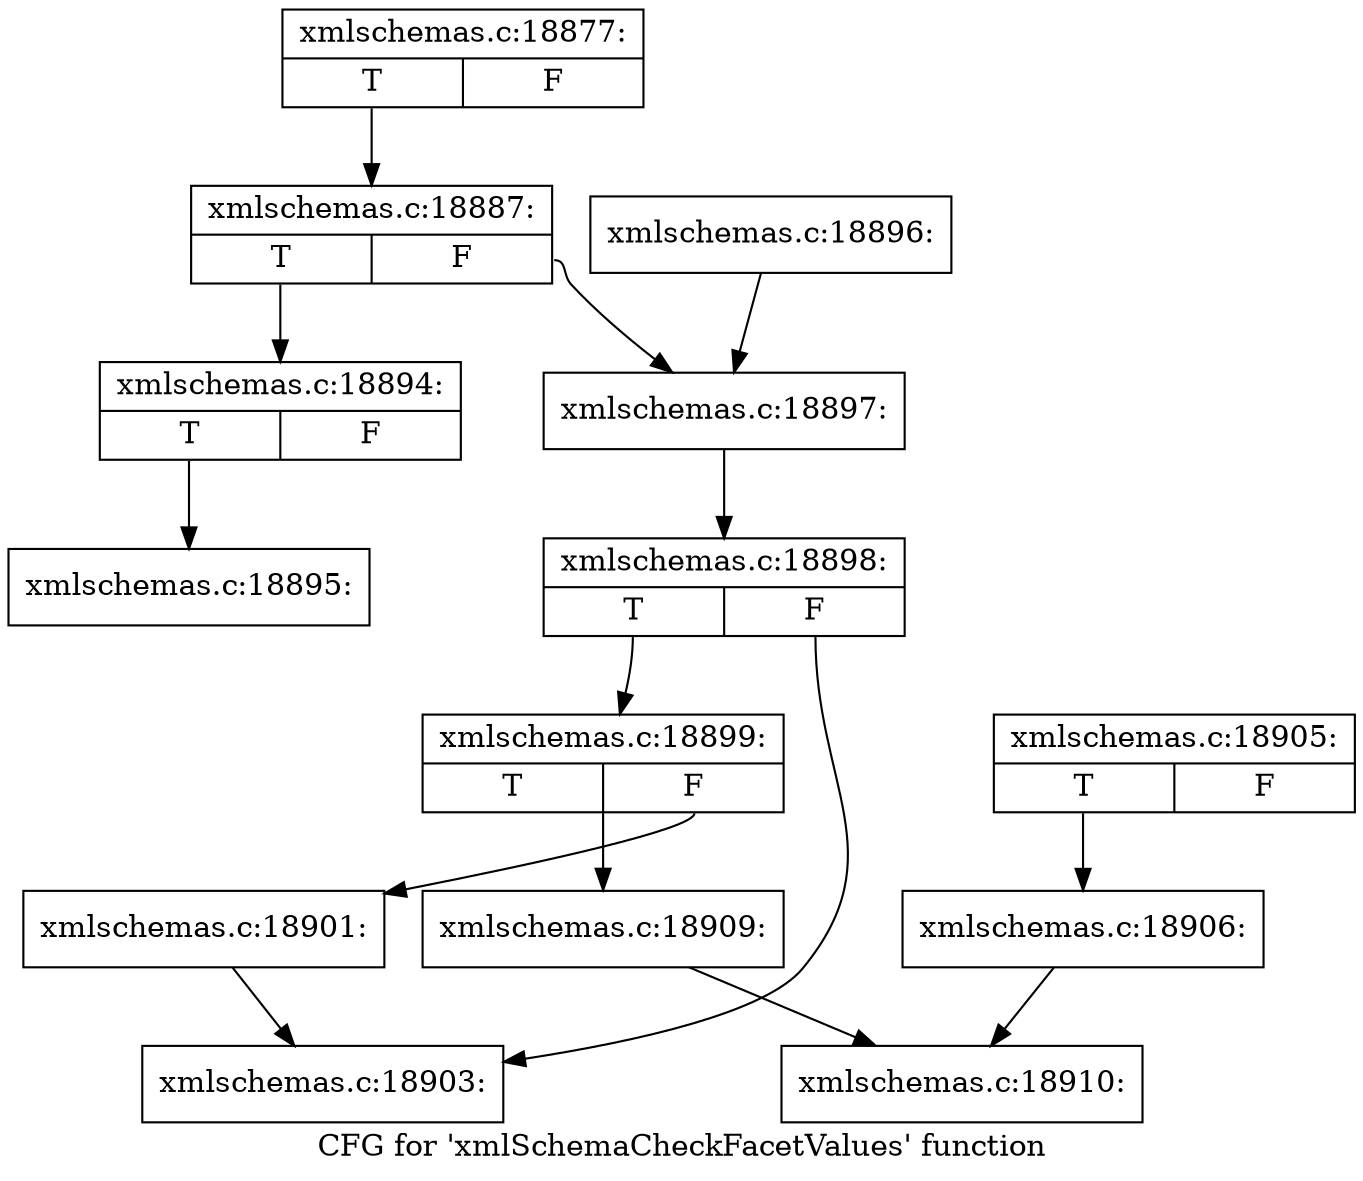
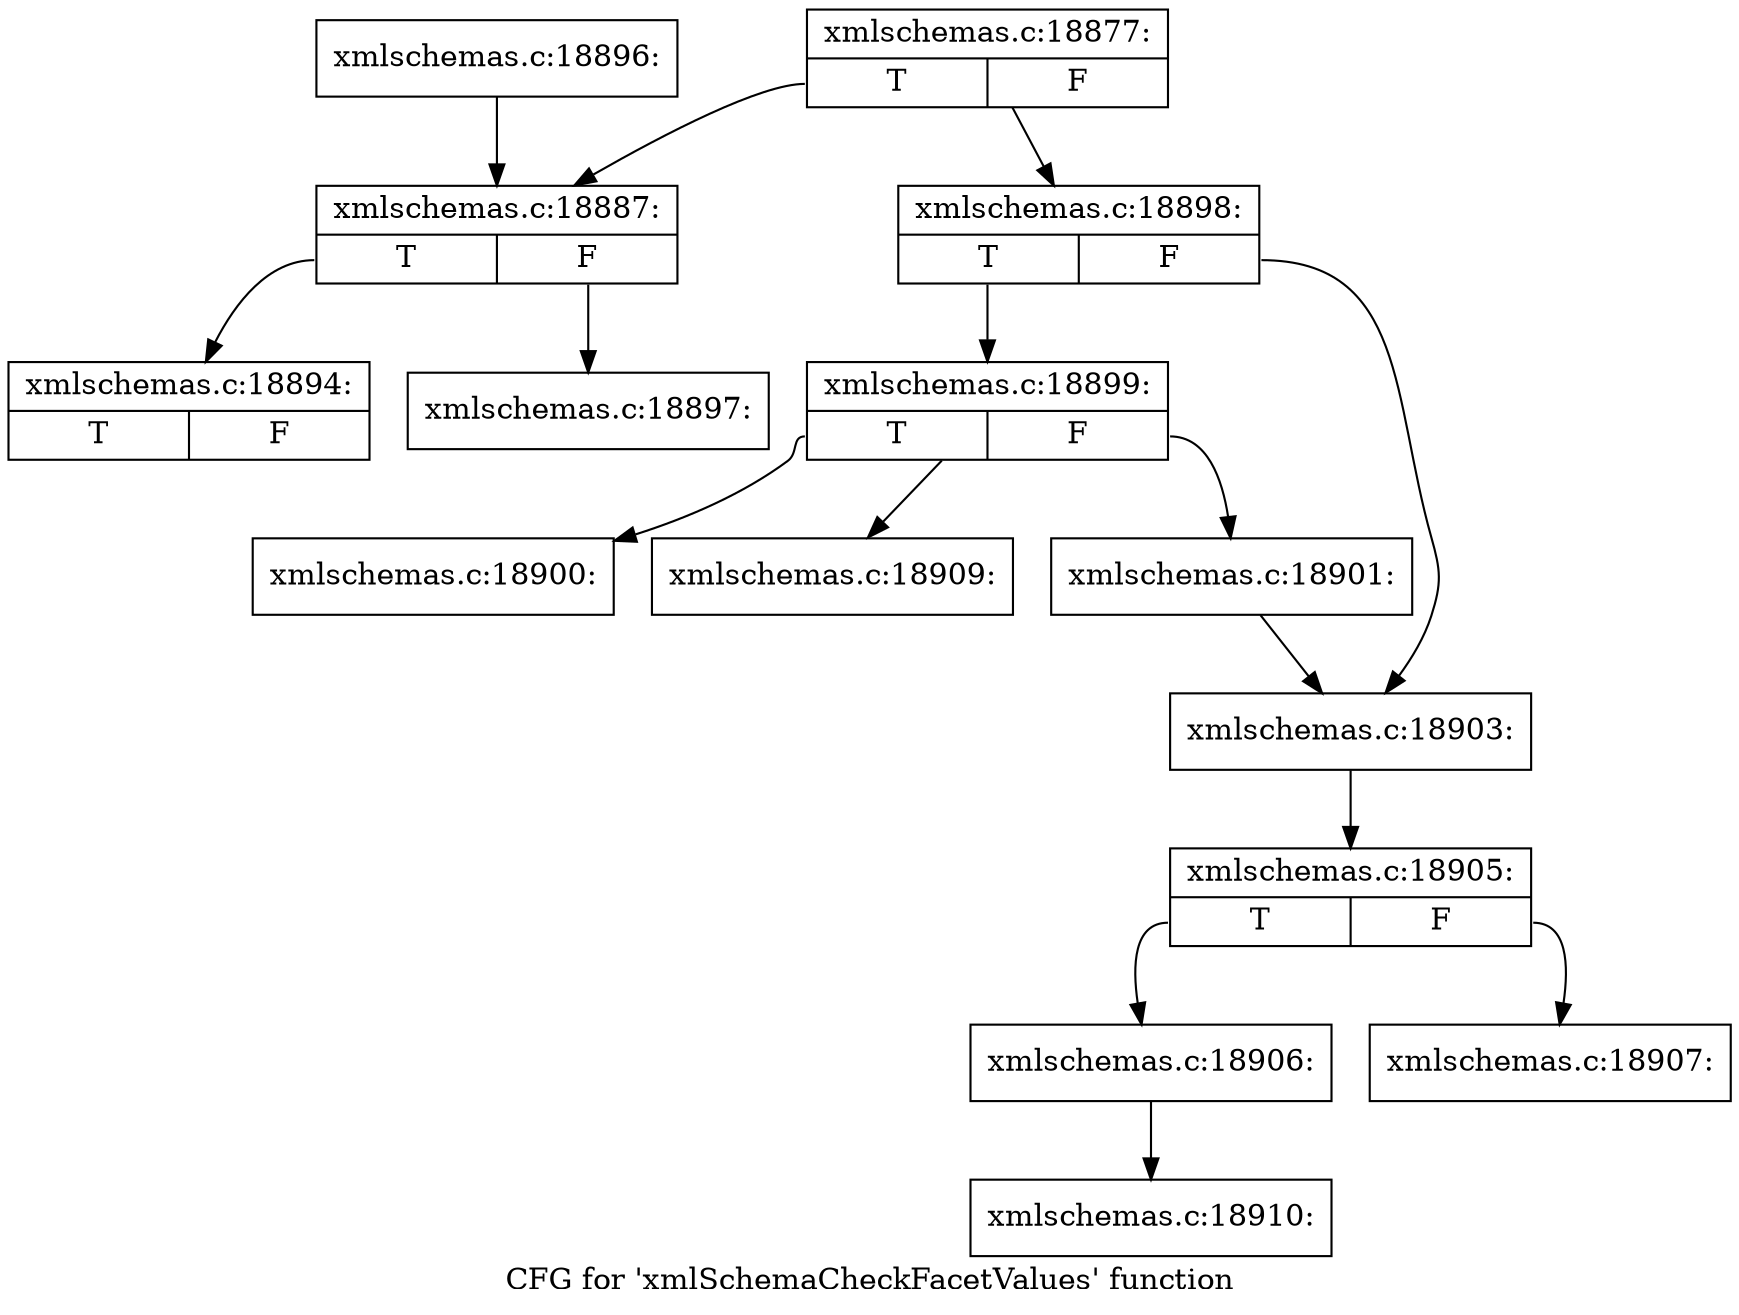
edge "xmlschemas.c:18896:" -> "xmlschemas.c:18897:": now "xmlschemas.c:18896:" -> "xmlschemas.c:18887:"
edge "xmlschemas.c:18897:" -> "xmlschemas.c:18898:": now "xmlschemas.c:18877:" -> "xmlschemas.c:18898:"
node "xmlschemas.c:18900:": added
node "xmlschemas.c:18895:": removed
edge "xmlschemas.c:18903:" -> "xmlschemas.c:18905:": added
edge "xmlschemas.c:18909:" -> "xmlschemas.c:18910:": removed
node "xmlschemas.c:18907:": added
